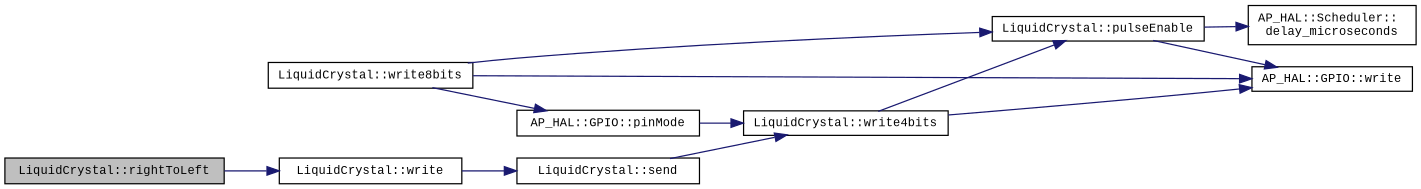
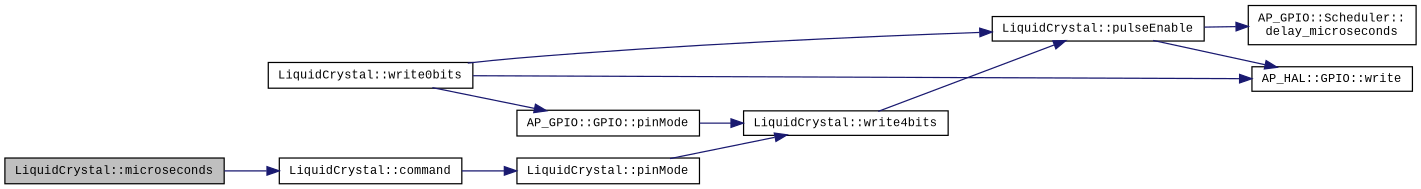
node "AP_HAL::Scheduler:: delay_microseconds": label "AP_HAL::Scheduler:: delay_microseconds" -> "AP_GPIO::Scheduler:: delay_microseconds"
node "LiquidCrystal::write8bits": label "LiquidCrystal::write8bits" -> "LiquidCrystal::write0bits"
edge "LiquidCrystal::write4bits" -> "AP_HAL::GPIO::write": removed
node "AP_HAL::GPIO::pinMode": label "AP_HAL::GPIO::pinMode" -> "AP_GPIO::GPIO::pinMode"
node "LiquidCrystal::rightToLeft": label "LiquidCrystal::rightToLeft" -> "LiquidCrystal::microseconds"
node "LiquidCrystal::write": label "LiquidCrystal::write" -> "LiquidCrystal::command"
node "LiquidCrystal::send": label "LiquidCrystal::send" -> "LiquidCrystal::pinMode"
